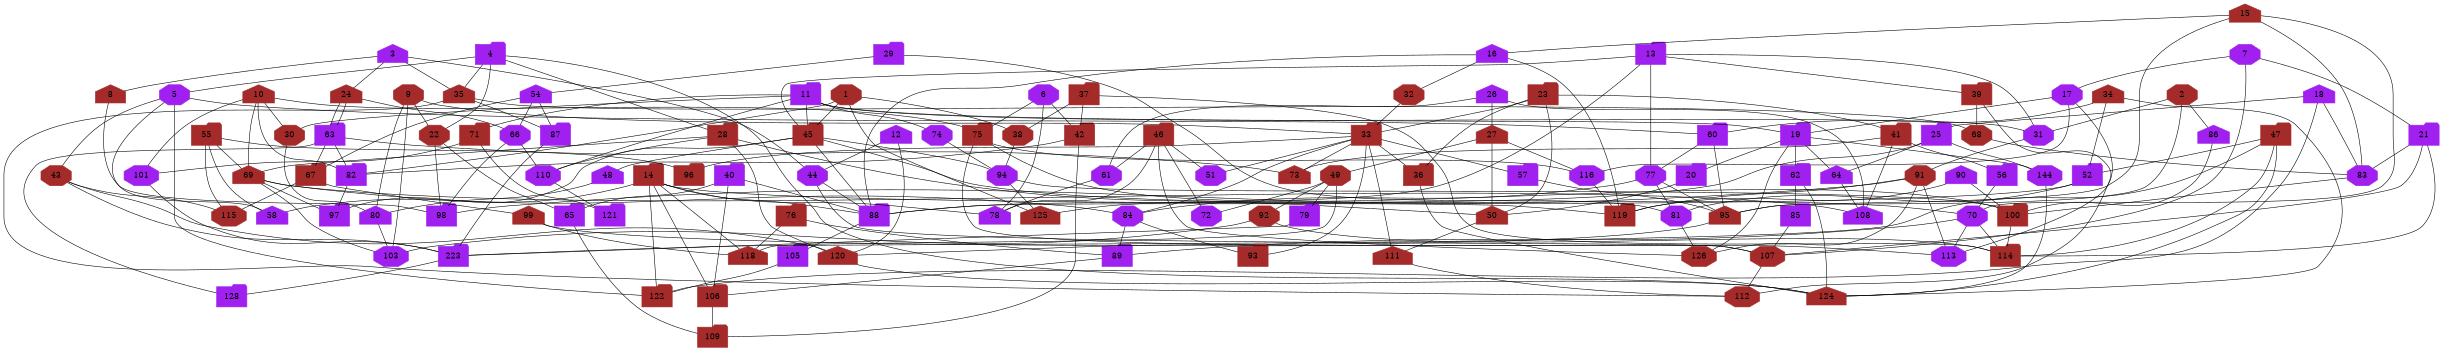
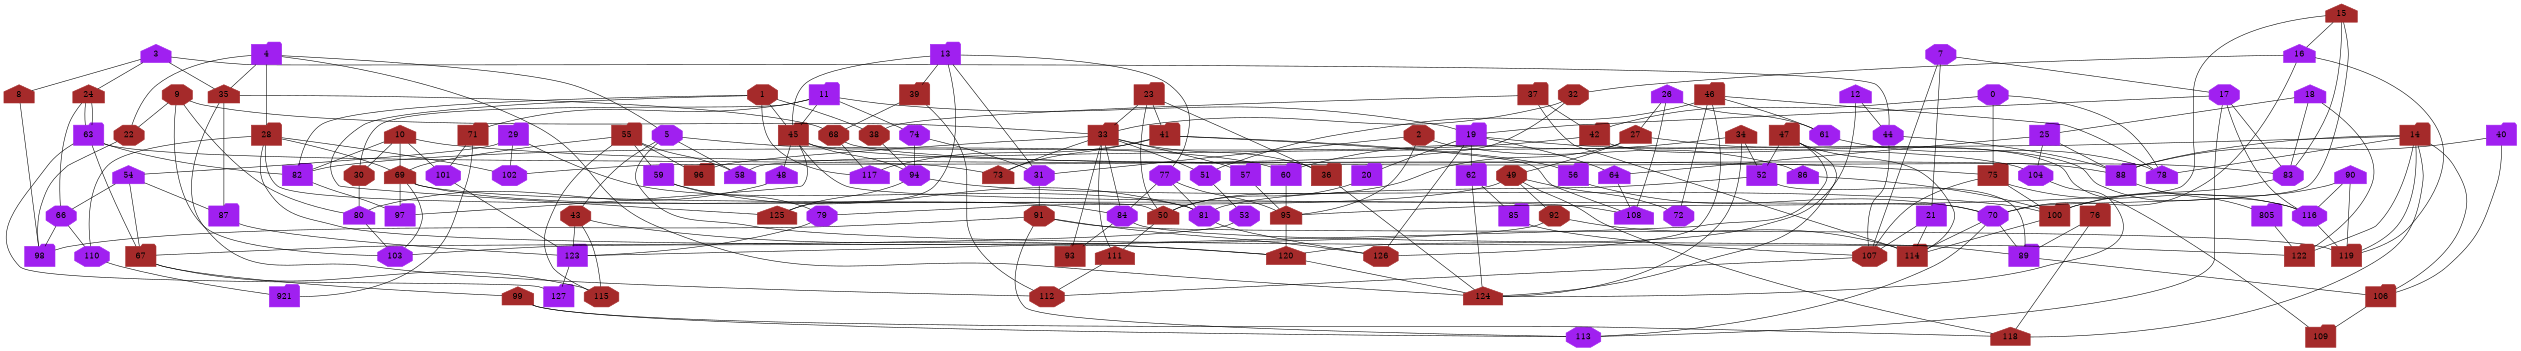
edge "16" -- "88": now "16" -- "70"
node "6": label "6" -> "0"
edge "11" -- "31": now "74" -- "31"
edge "11" -- "110": removed
edge "60" -- "77": removed
edge "21" -- "83": now "17" -- "83"
node "102": added
node "59": added
node "117": added
node "144": label "144" -> "104"
edge "90" -- "116": added
edge "52" -- "88": now "52" -- "89"
node "65": removed
node "121": label "121" -> "921"
node "53": added
node "79": shape folder -> octagon
node "223": label "223" -> "123"
node "105": label "105" -> "805"
node "128": label "128" -> "127"
